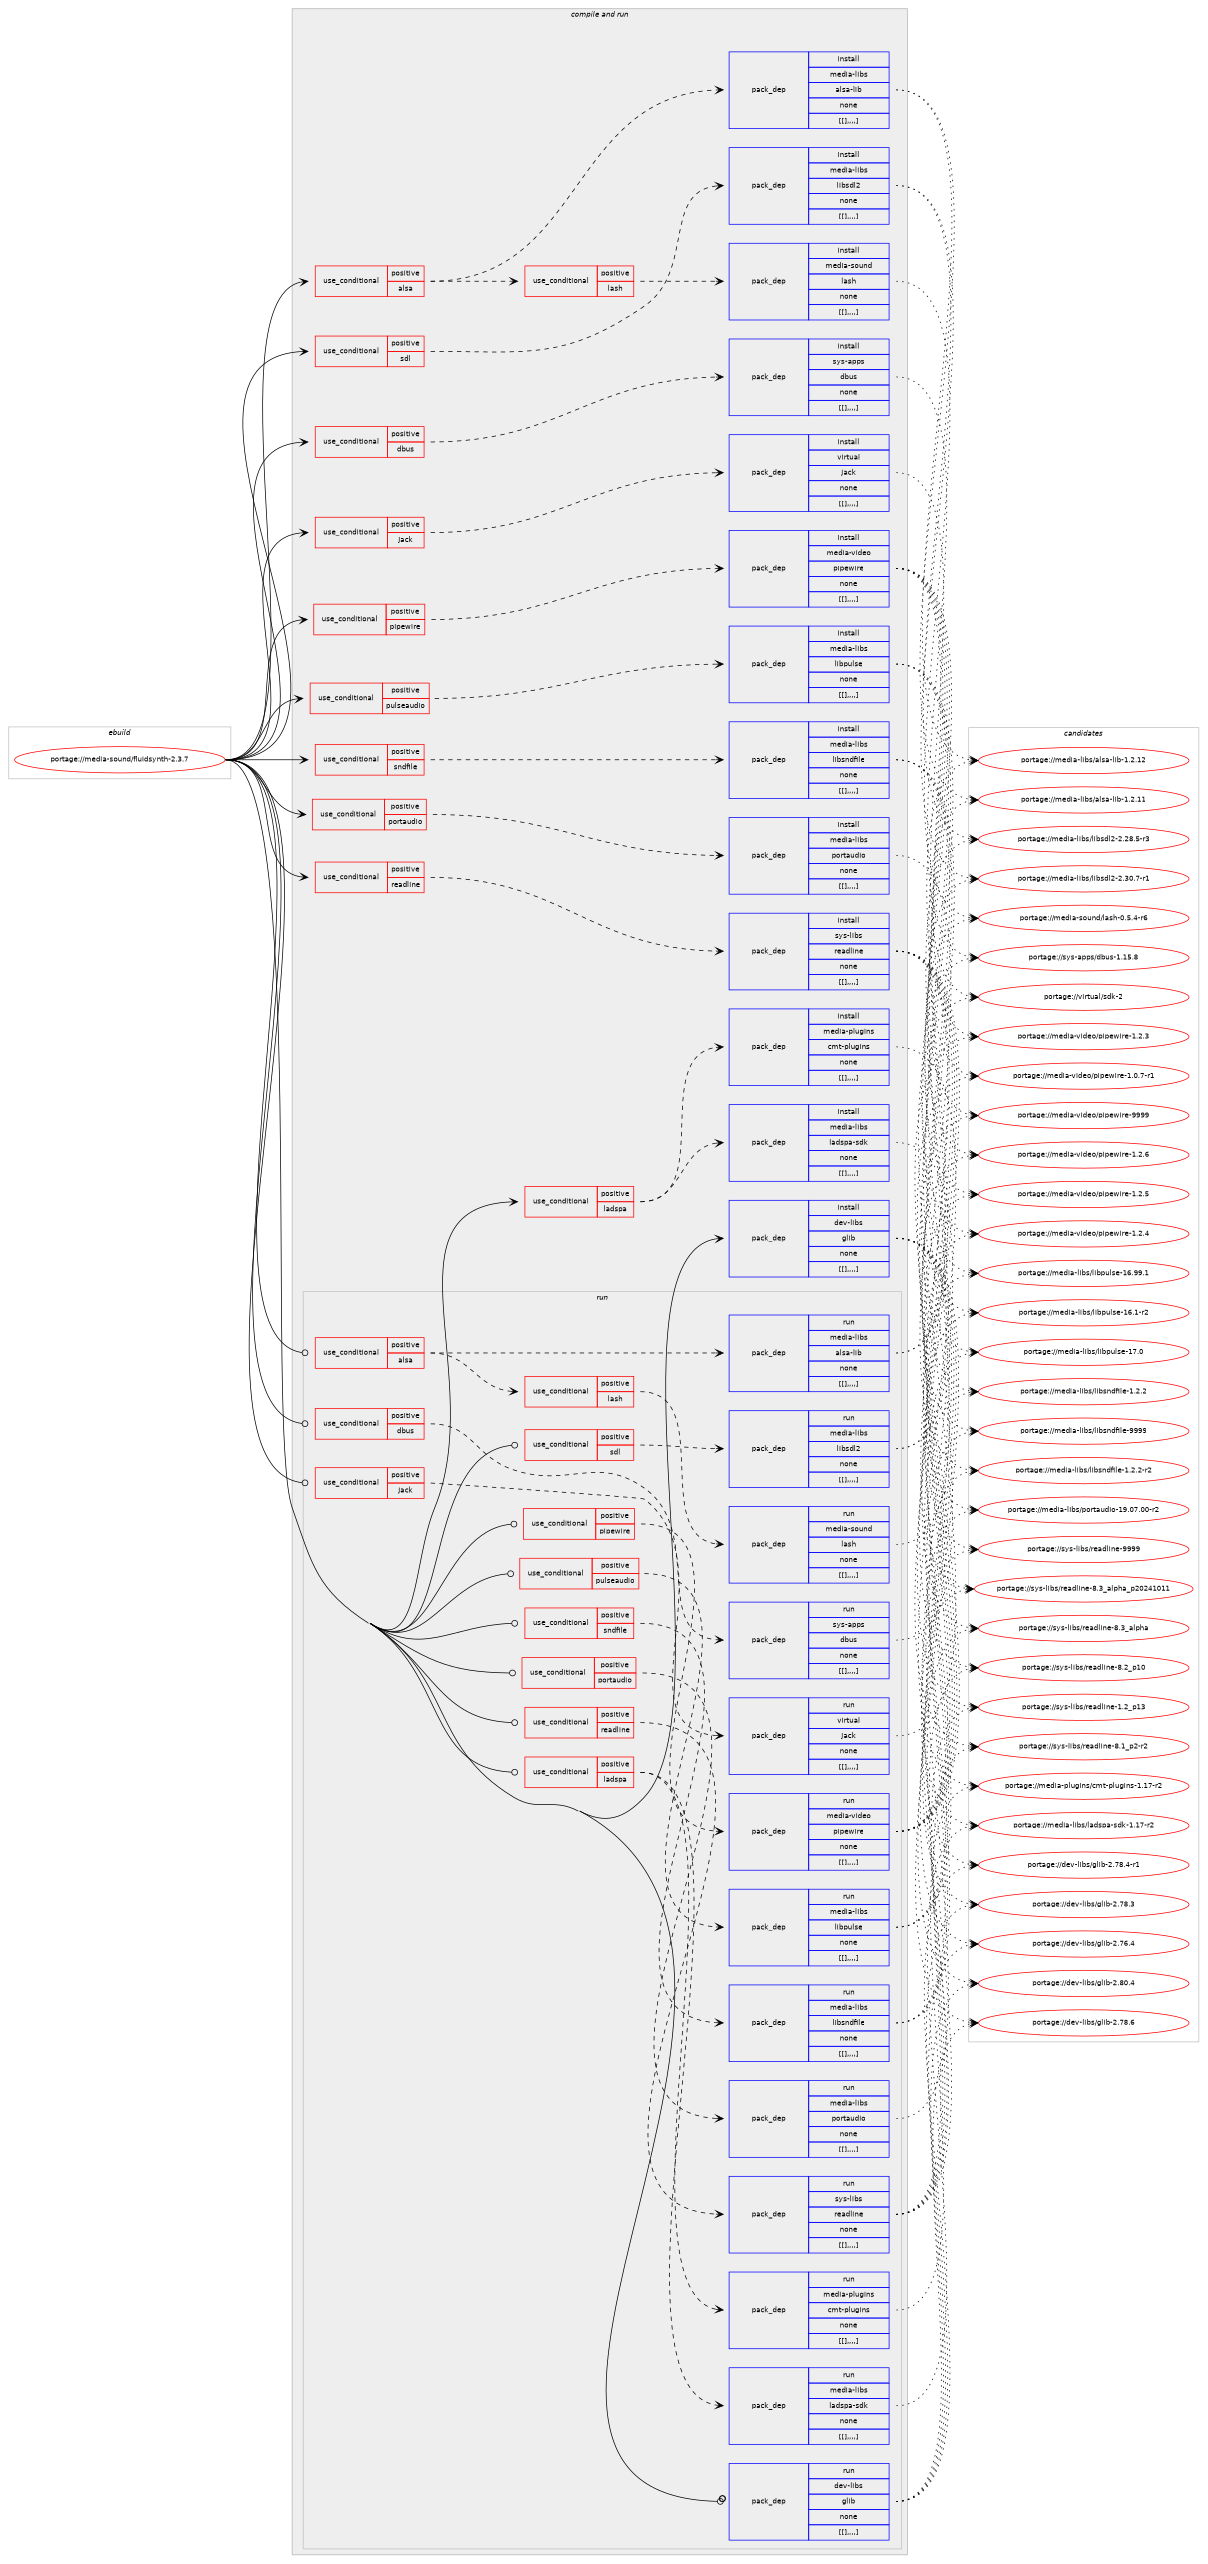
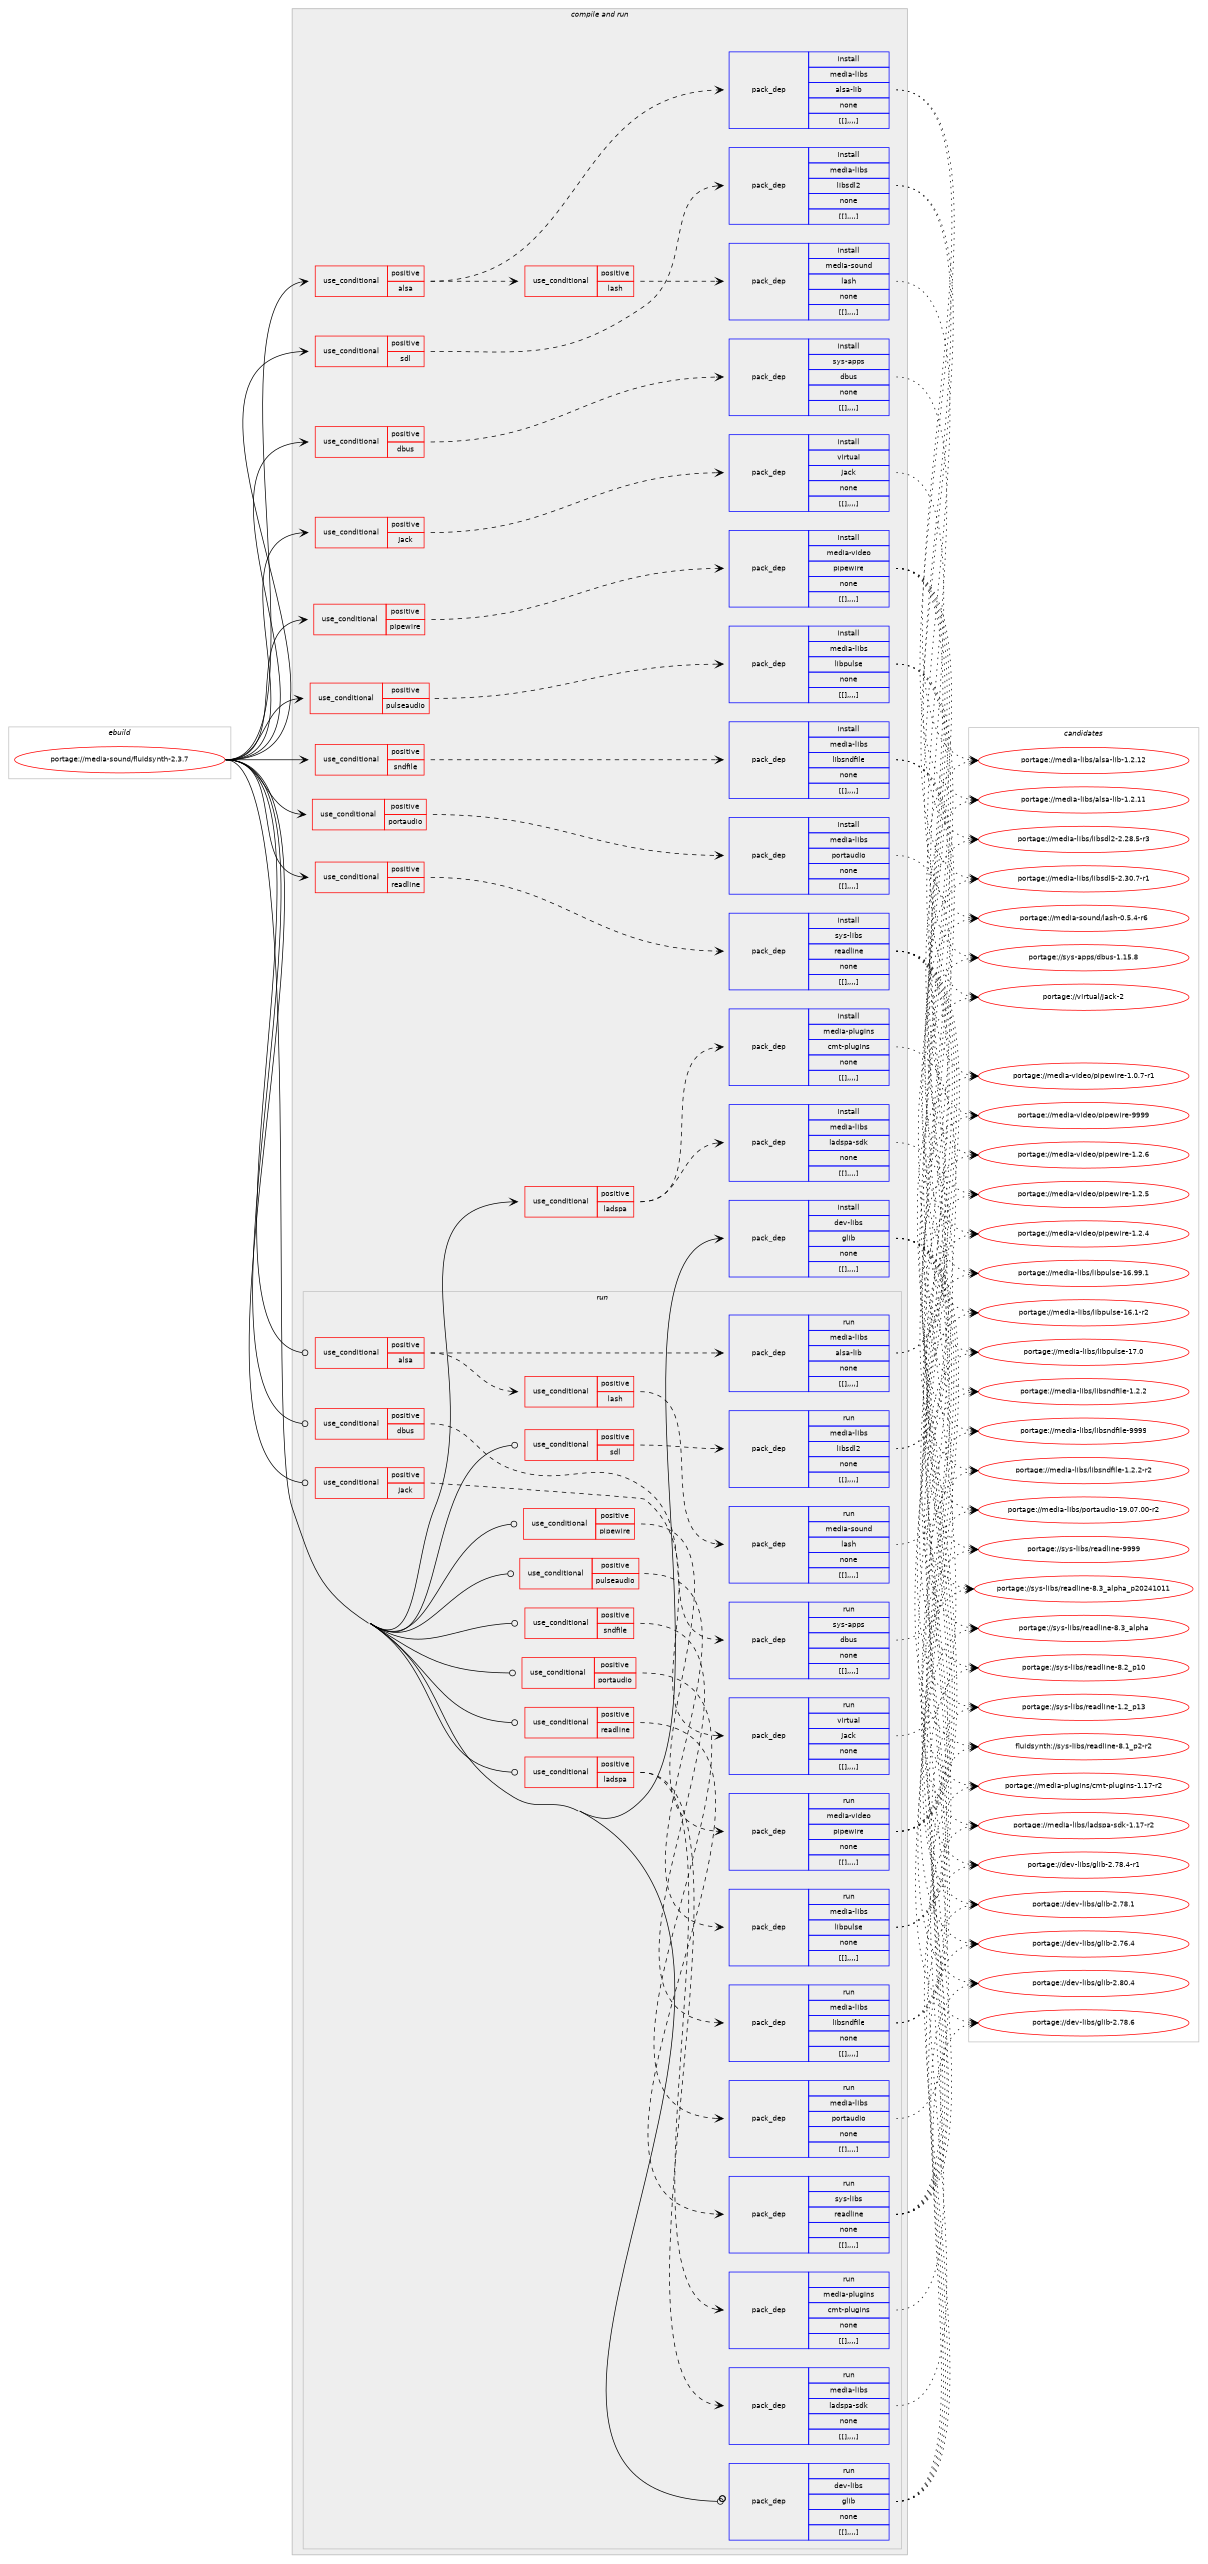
node "portage://media-libs/libsdl2-2.30.7-r1": label "portage://media-libs/libsdl2-2.30.7-r1" -> "portage://media-libs/libsdl5-2.30.7-r1"
node "portage://virtual/sdk-2": label "portage://virtual/sdk-2" -> "portage://virtual/jack-2"
node "portage://media-video/pipewire-1.2.3": removed
node "portage://sys-libs/readline-8.1_p2-r2": label "portage://sys-libs/readline-8.1_p2-r2" -> "fluidsynth://sys-libs/readline-8.1_p2-r2"
node "portage://dev-libs/glib-2.78.3": label "portage://dev-libs/glib-2.78.3" -> "portage://dev-libs/glib-2.78.1"
